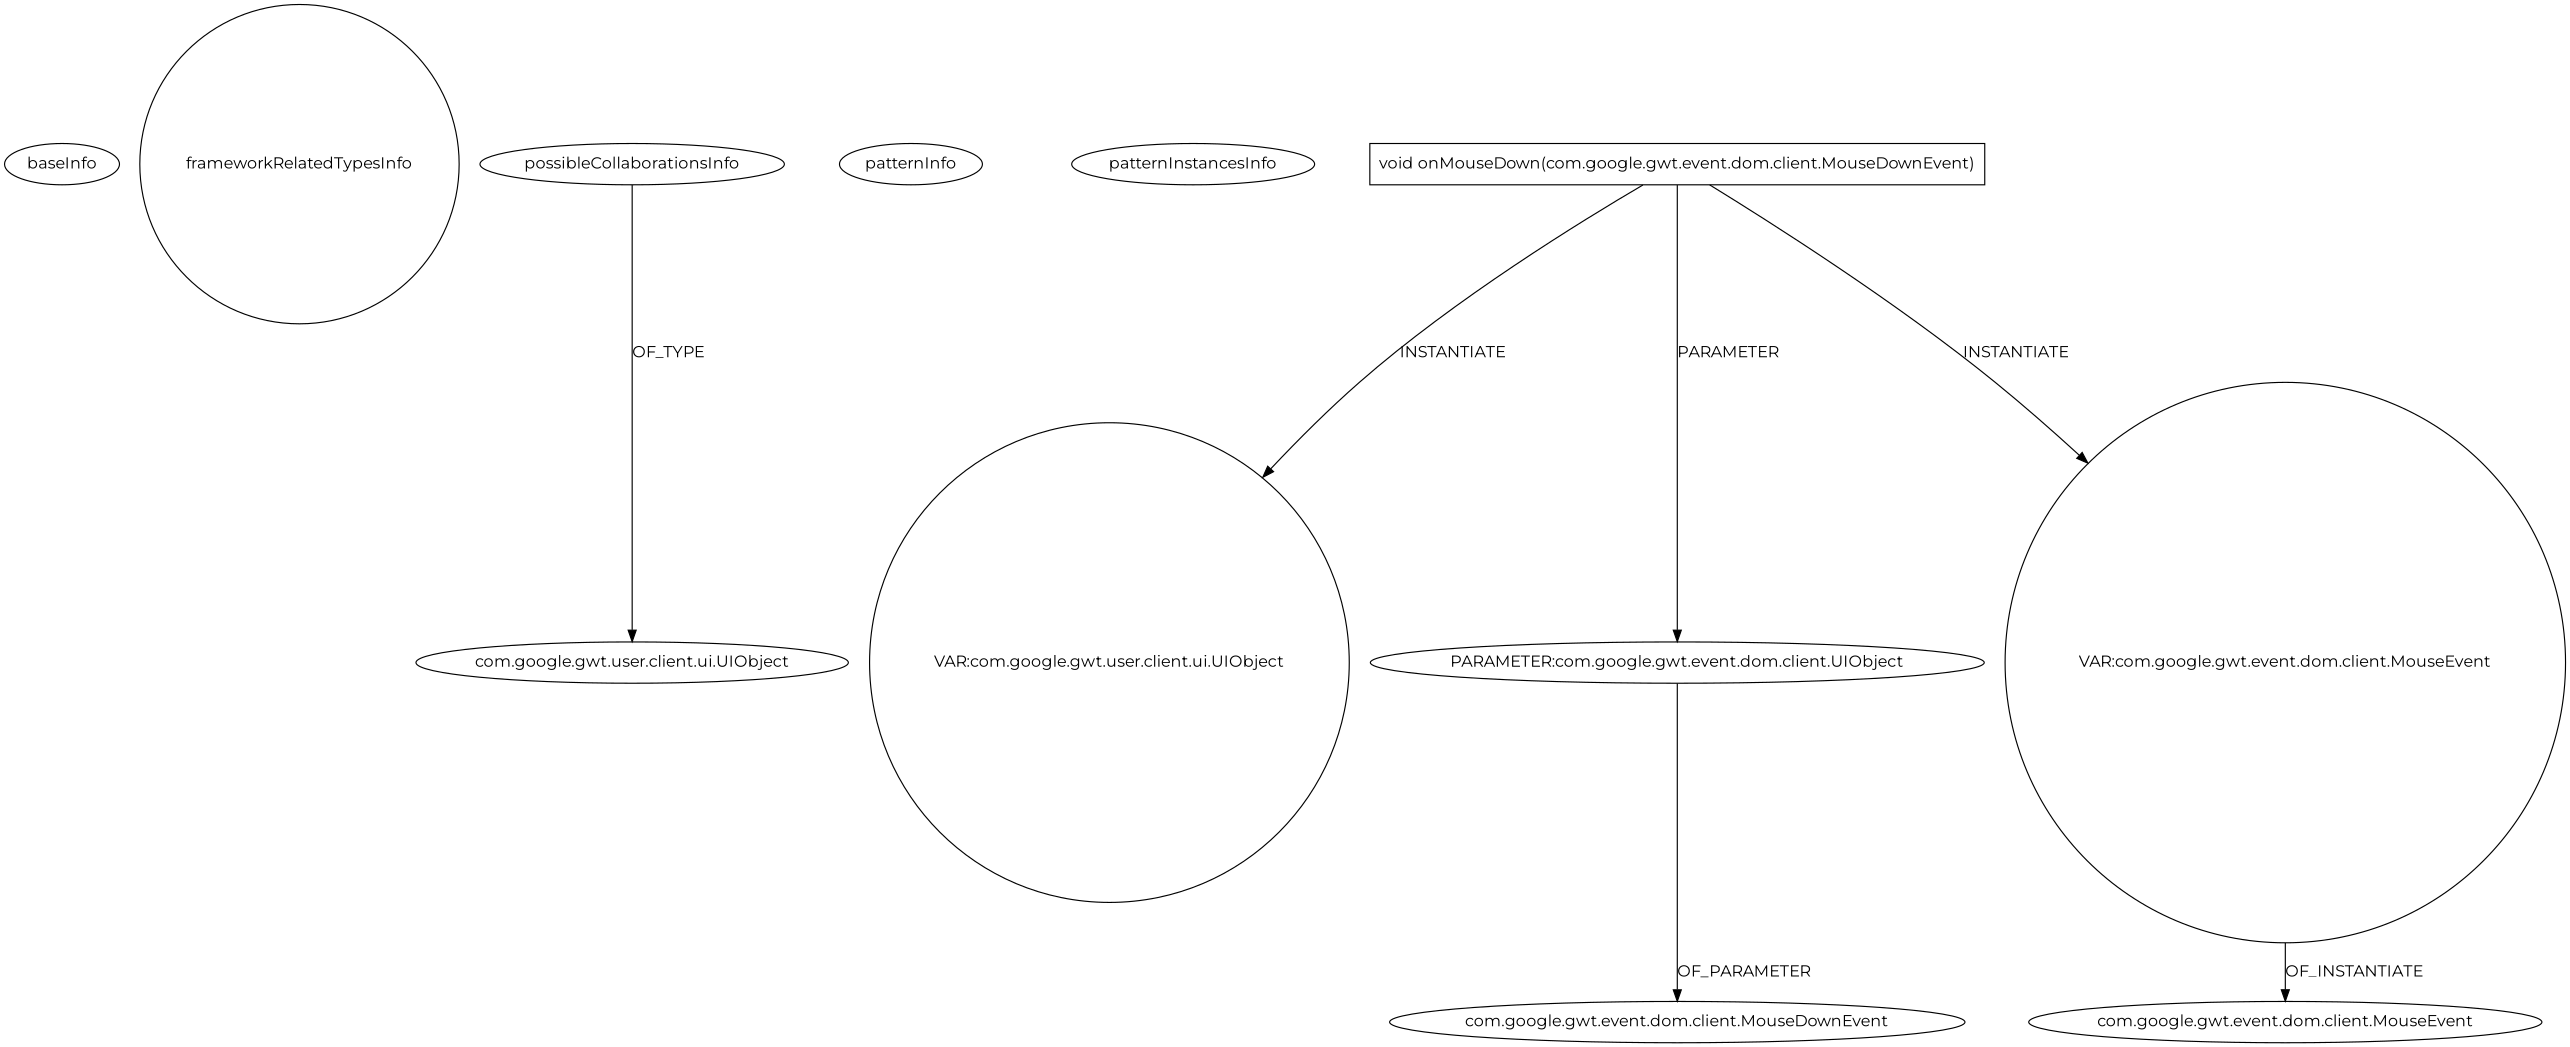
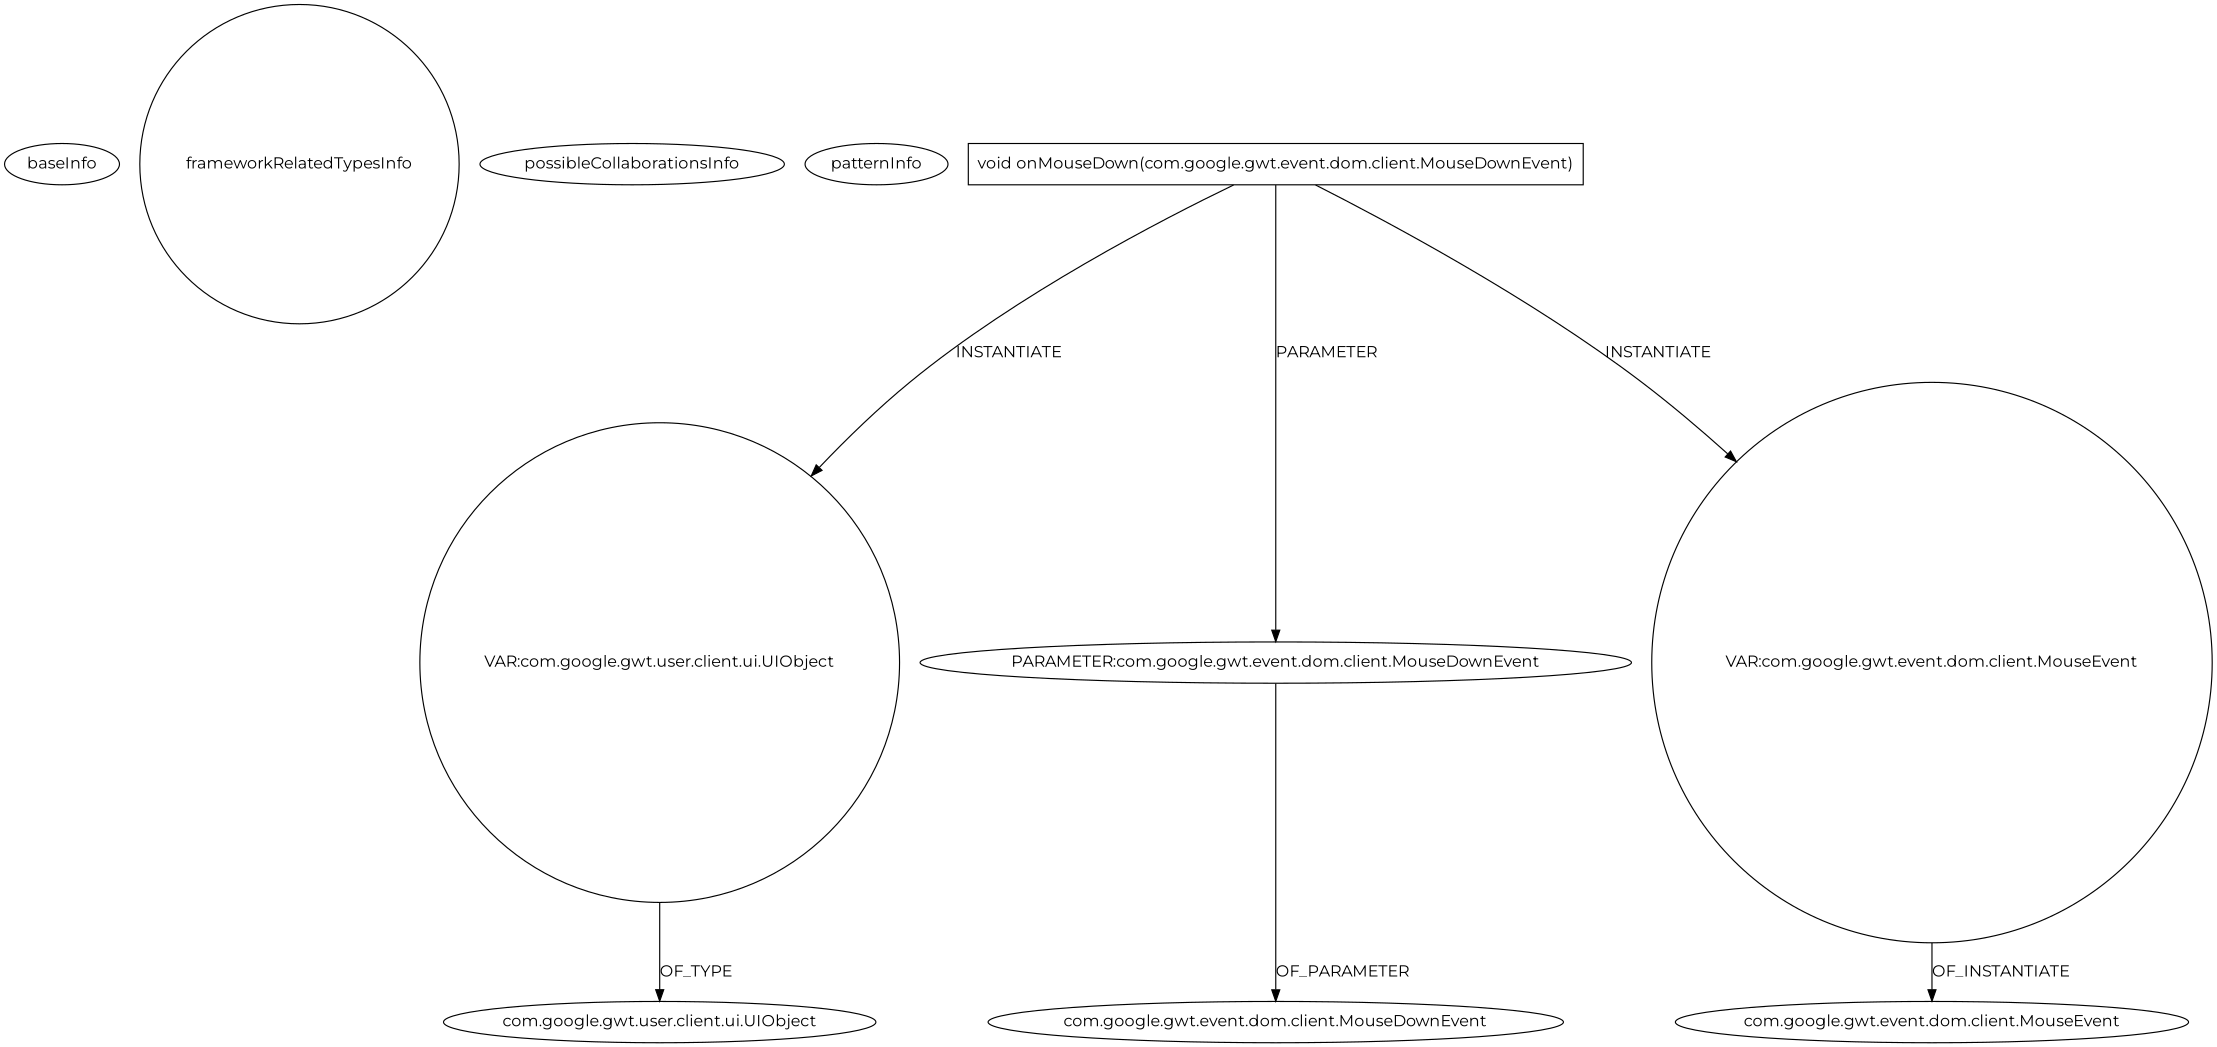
node "patternInstancesInfo": removed
edge "possibleCollaborationsInfo" -> "com.google.gwt.user.client.ui.UIObject": now "VAR:com.google.gwt.user.client.ui.UIObject" -> "com.google.gwt.user.client.ui.UIObject"
node "PARAMETER:com.google.gwt.event.dom.client.UIObject": label "PARAMETER:com.google.gwt.event.dom.client.UIObject" -> "PARAMETER:com.google.gwt.event.dom.client.MouseDownEvent"
